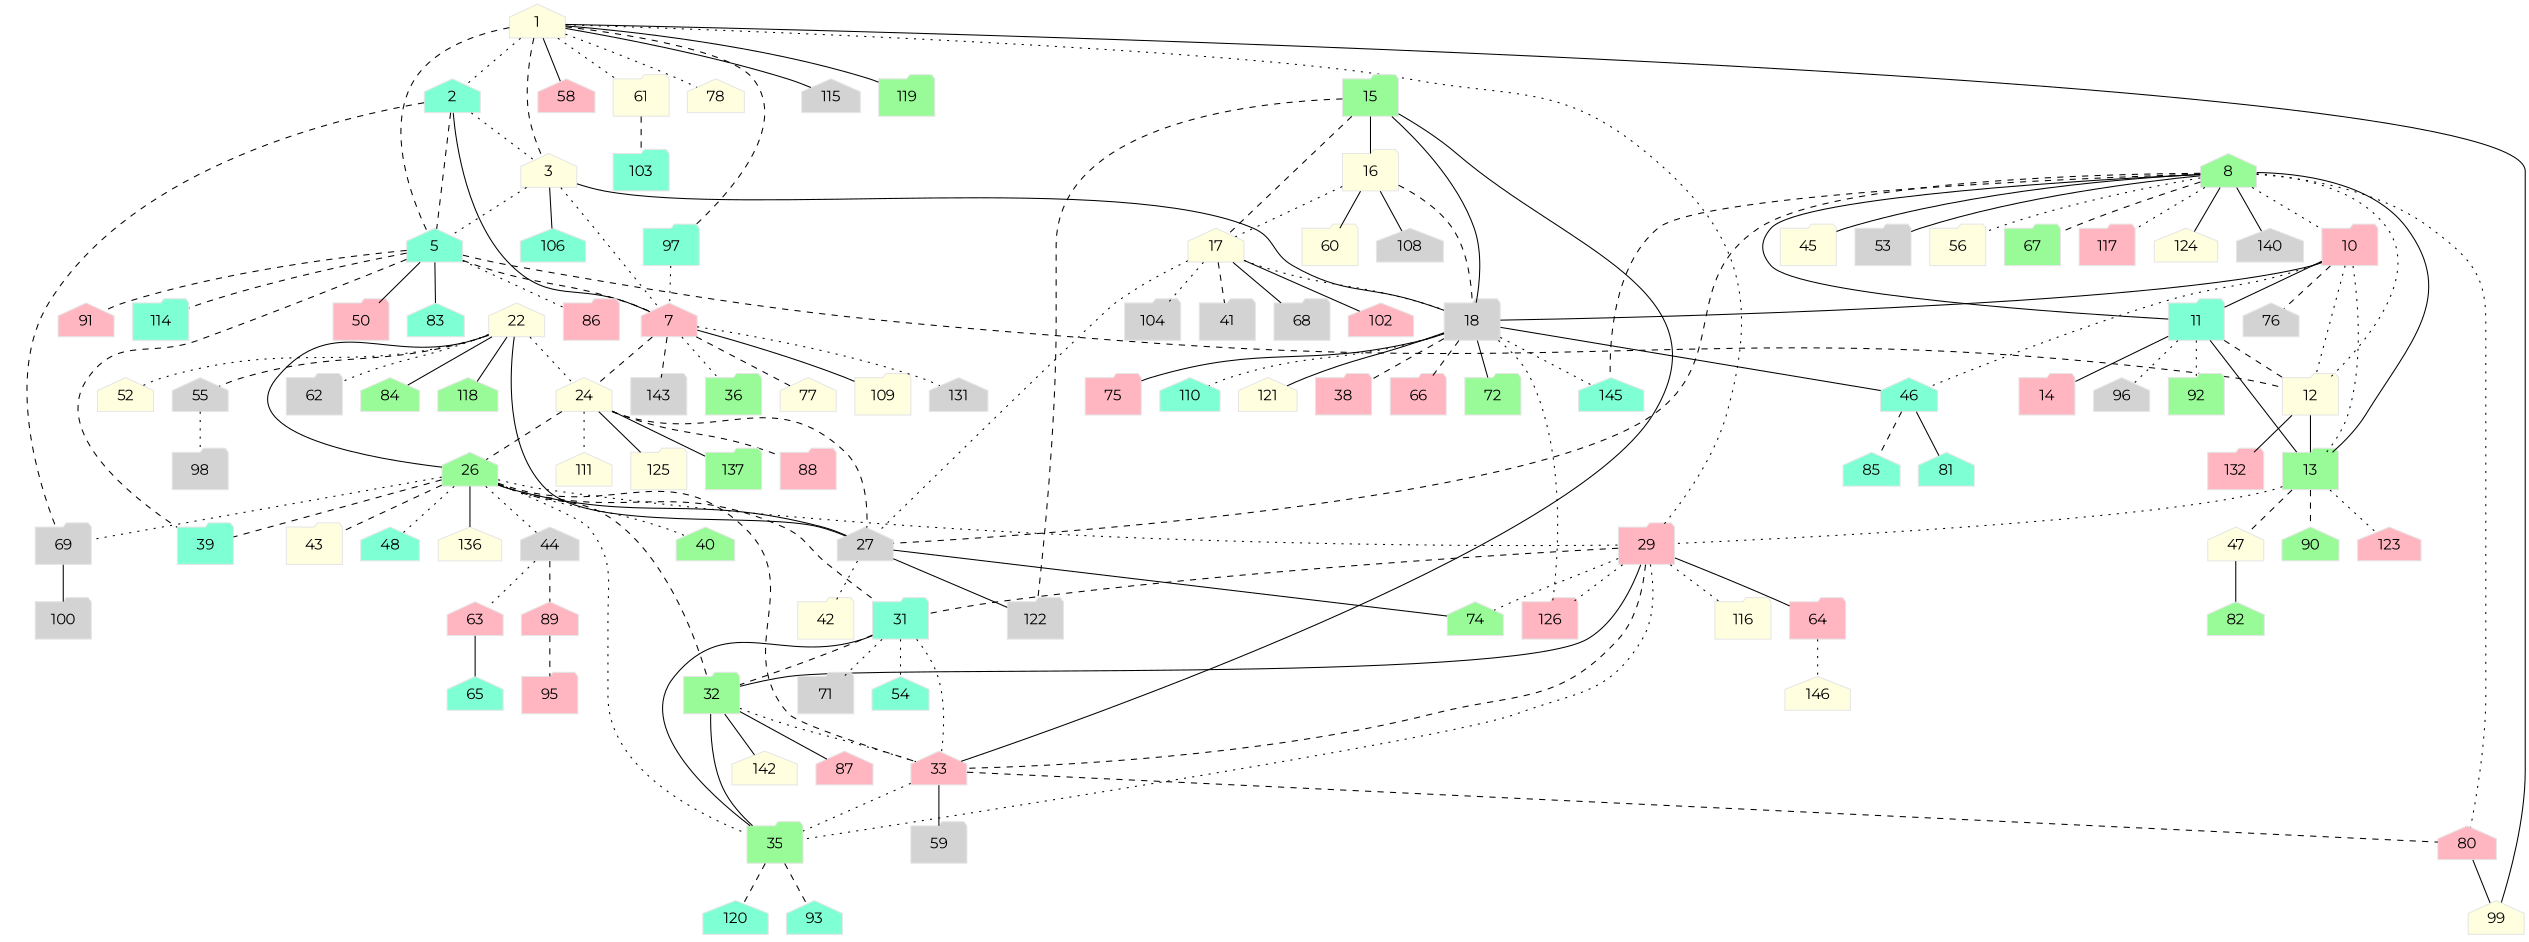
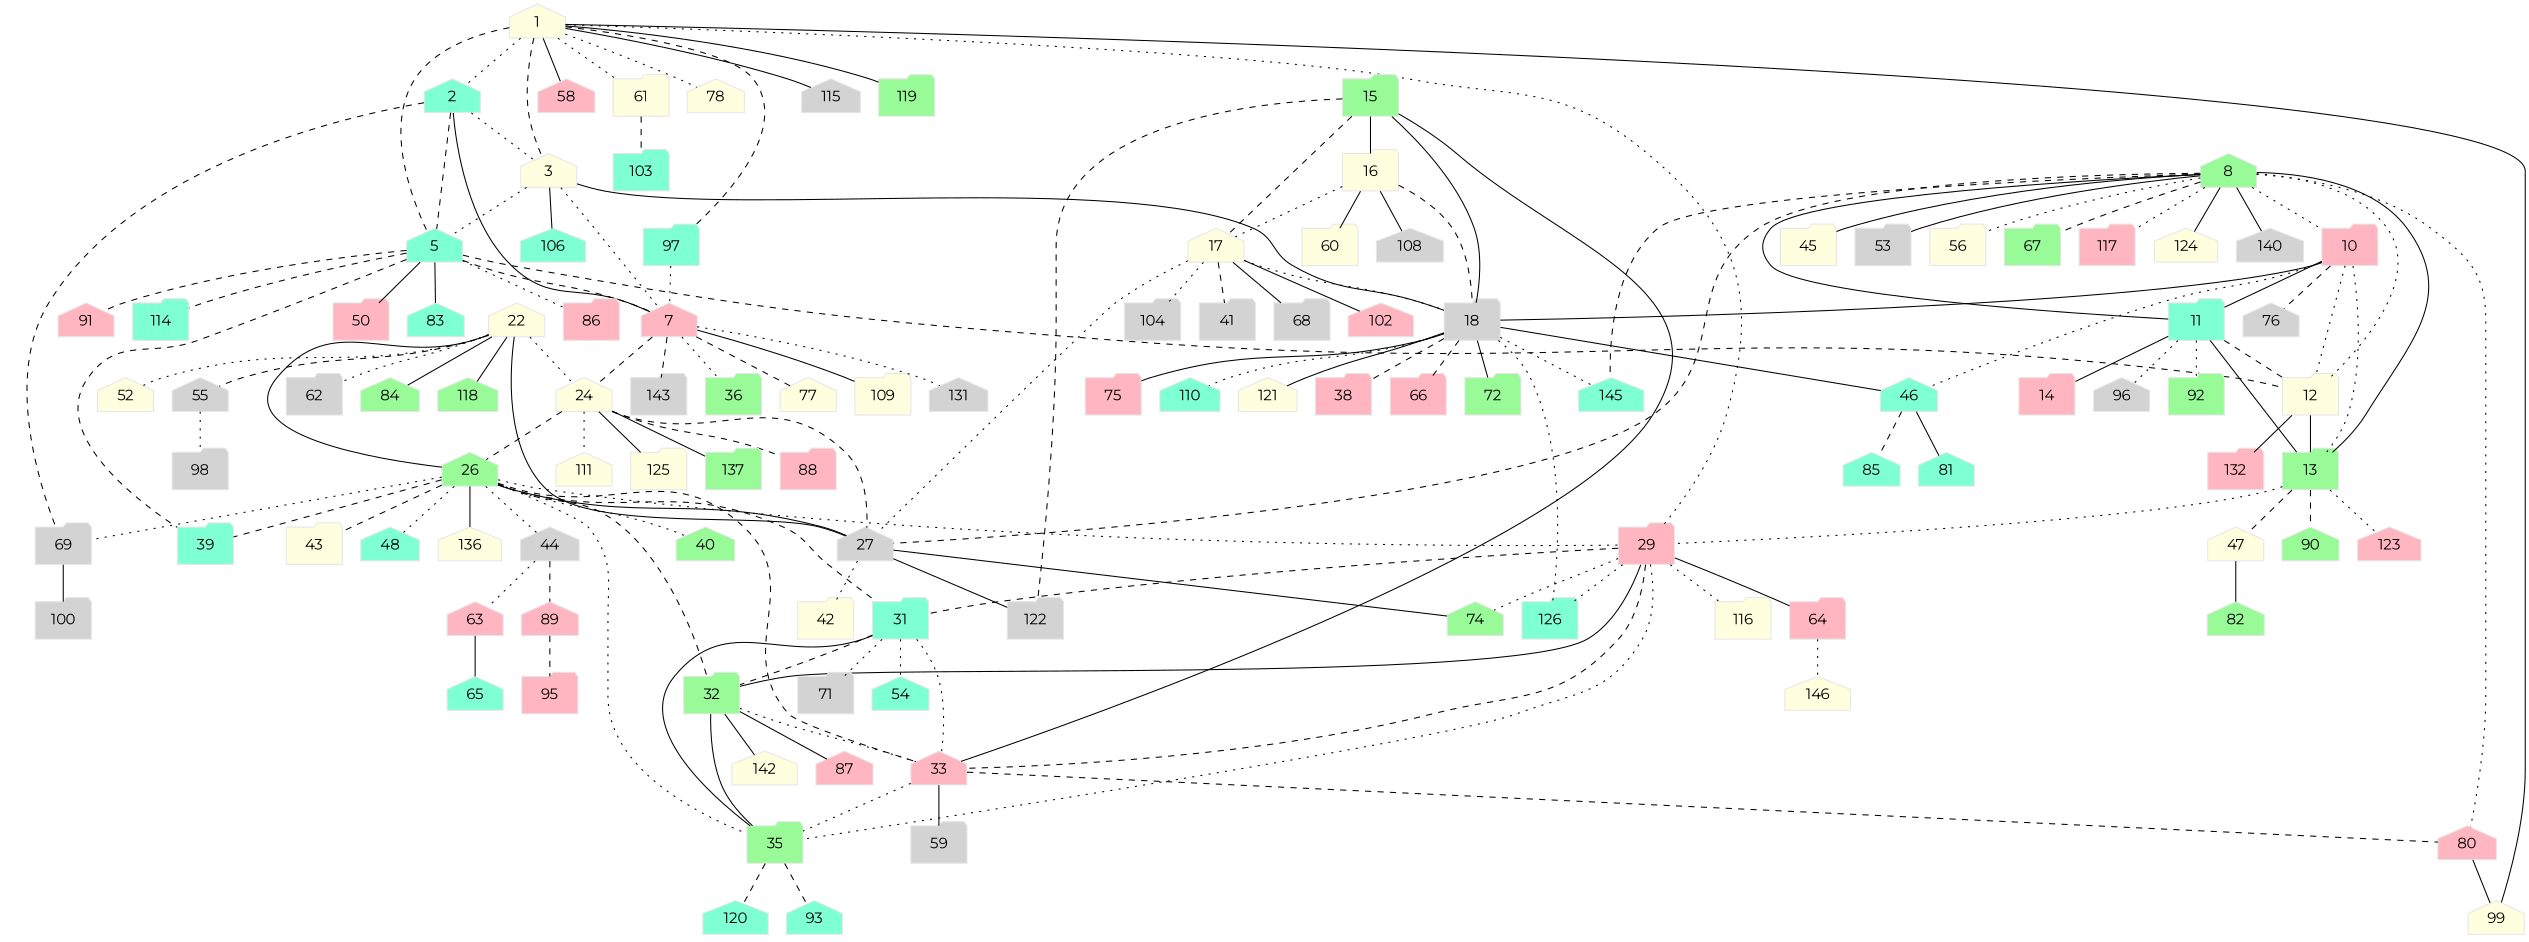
node "126": fillcolor lightpink -> aquamarine
